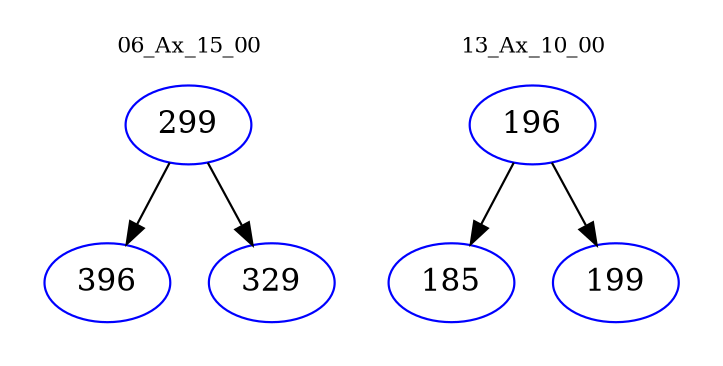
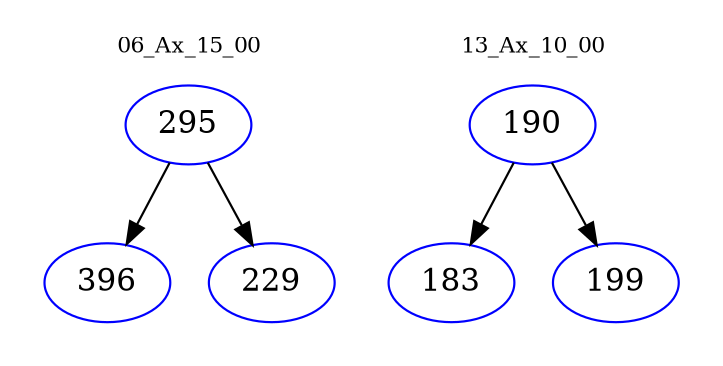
node "299": label "299" -> "295"
node "196": label "196" -> "190"
node "329": label "329" -> "229"
node "185": label "185" -> "183"
